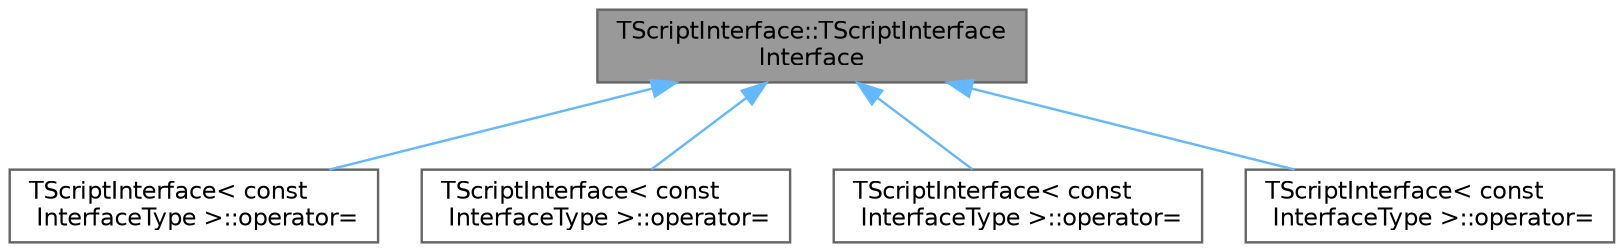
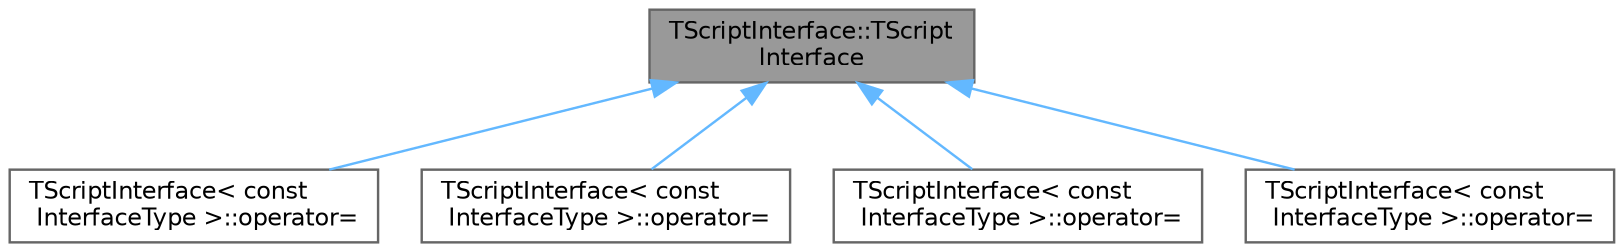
node "TScriptInterface::TScriptInterface Interface": label "TScriptInterface::TScriptInterface Interface" -> "TScriptInterface::TScript Interface"
